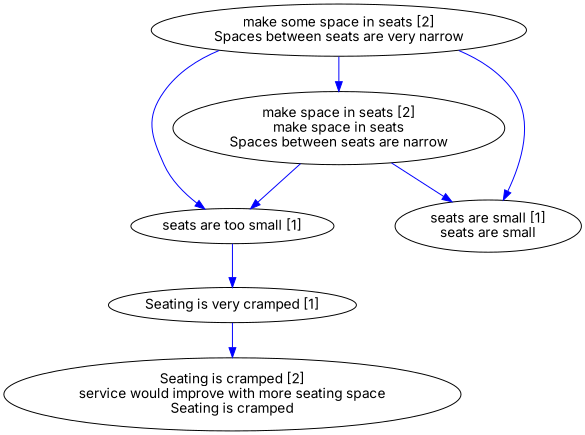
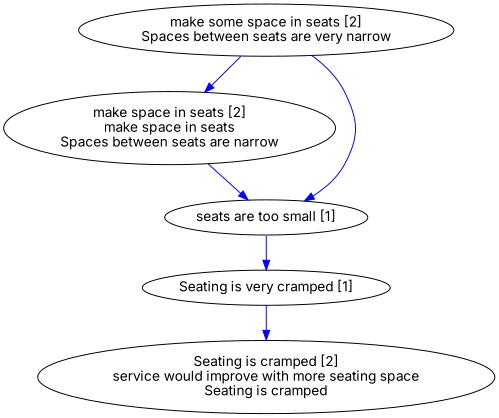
node "seats are small [1] seats are small": removed
